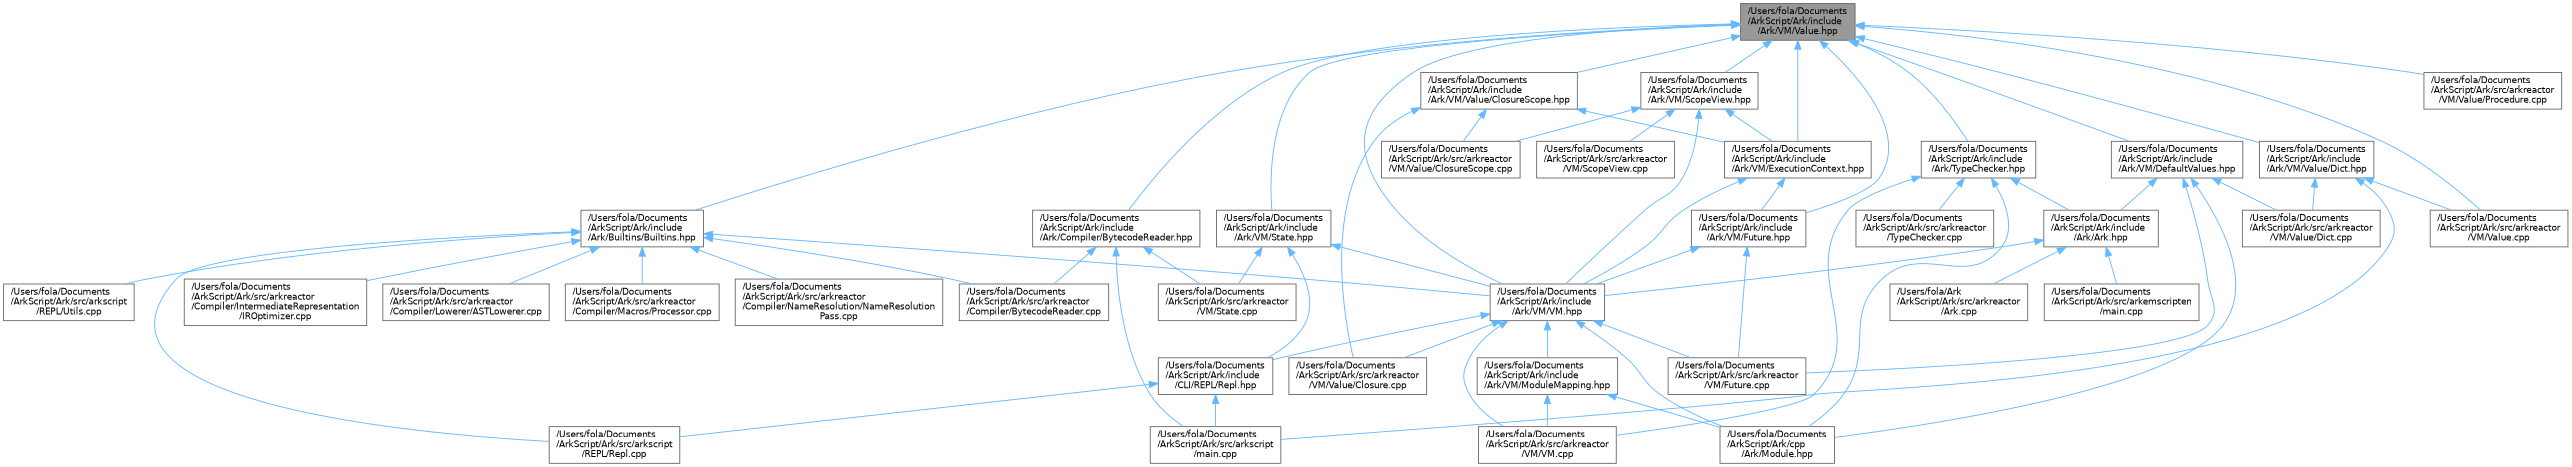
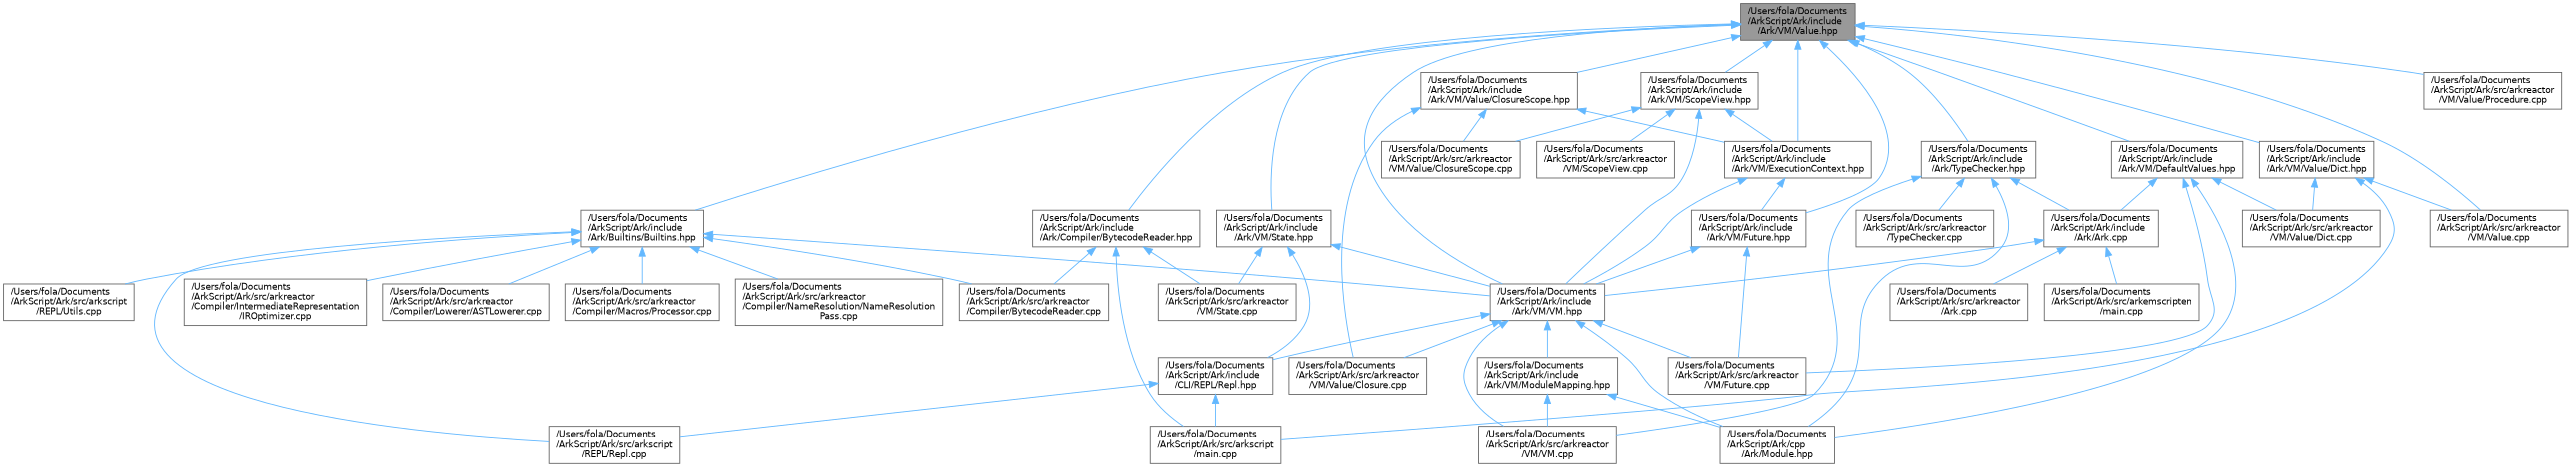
node "/Users/fola/Documents /ArkScript/Ark/include /Ark/Ark.hpp": label "/Users/fola/Documents /ArkScript/Ark/include /Ark/Ark.hpp" -> "/Users/fola/Documents /ArkScript/Ark/include /Ark/Ark.cpp"
node "/Users/fola/Ark /ArkScript/Ark/src/arkreactor /Ark.cpp": label "/Users/fola/Ark /ArkScript/Ark/src/arkreactor /Ark.cpp" -> "/Users/fola/Documents /ArkScript/Ark/src/arkreactor /Ark.cpp"
